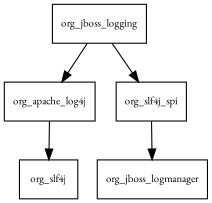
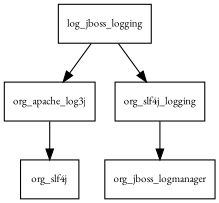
node "org_jboss_logging": label "org_jboss_logging" -> "log_jboss_logging"
node "org_apache_log4j": label "org_apache_log4j" -> "org_apache_log3j"
node "org_slf4j_spi": label "org_slf4j_spi" -> "org_slf4j_logging"
